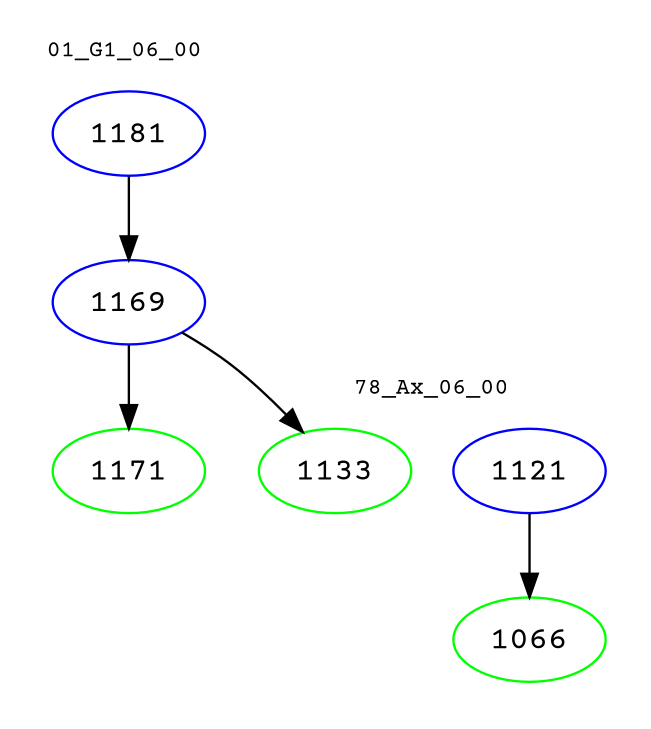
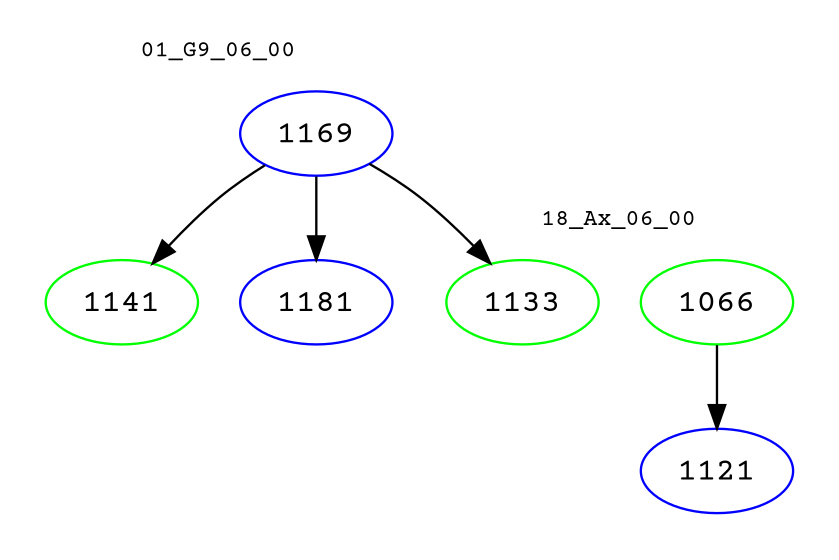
cluster "01_G1_06_00": label "01_G1_06_00" -> "01_G9_06_00"
edge "1181" -> "1169": reversed
cluster "78_Ax_06_00": label "78_Ax_06_00" -> "18_Ax_06_00"
node "1171": label "1171" -> "1141"
edge "1121" -> "1066": reversed
